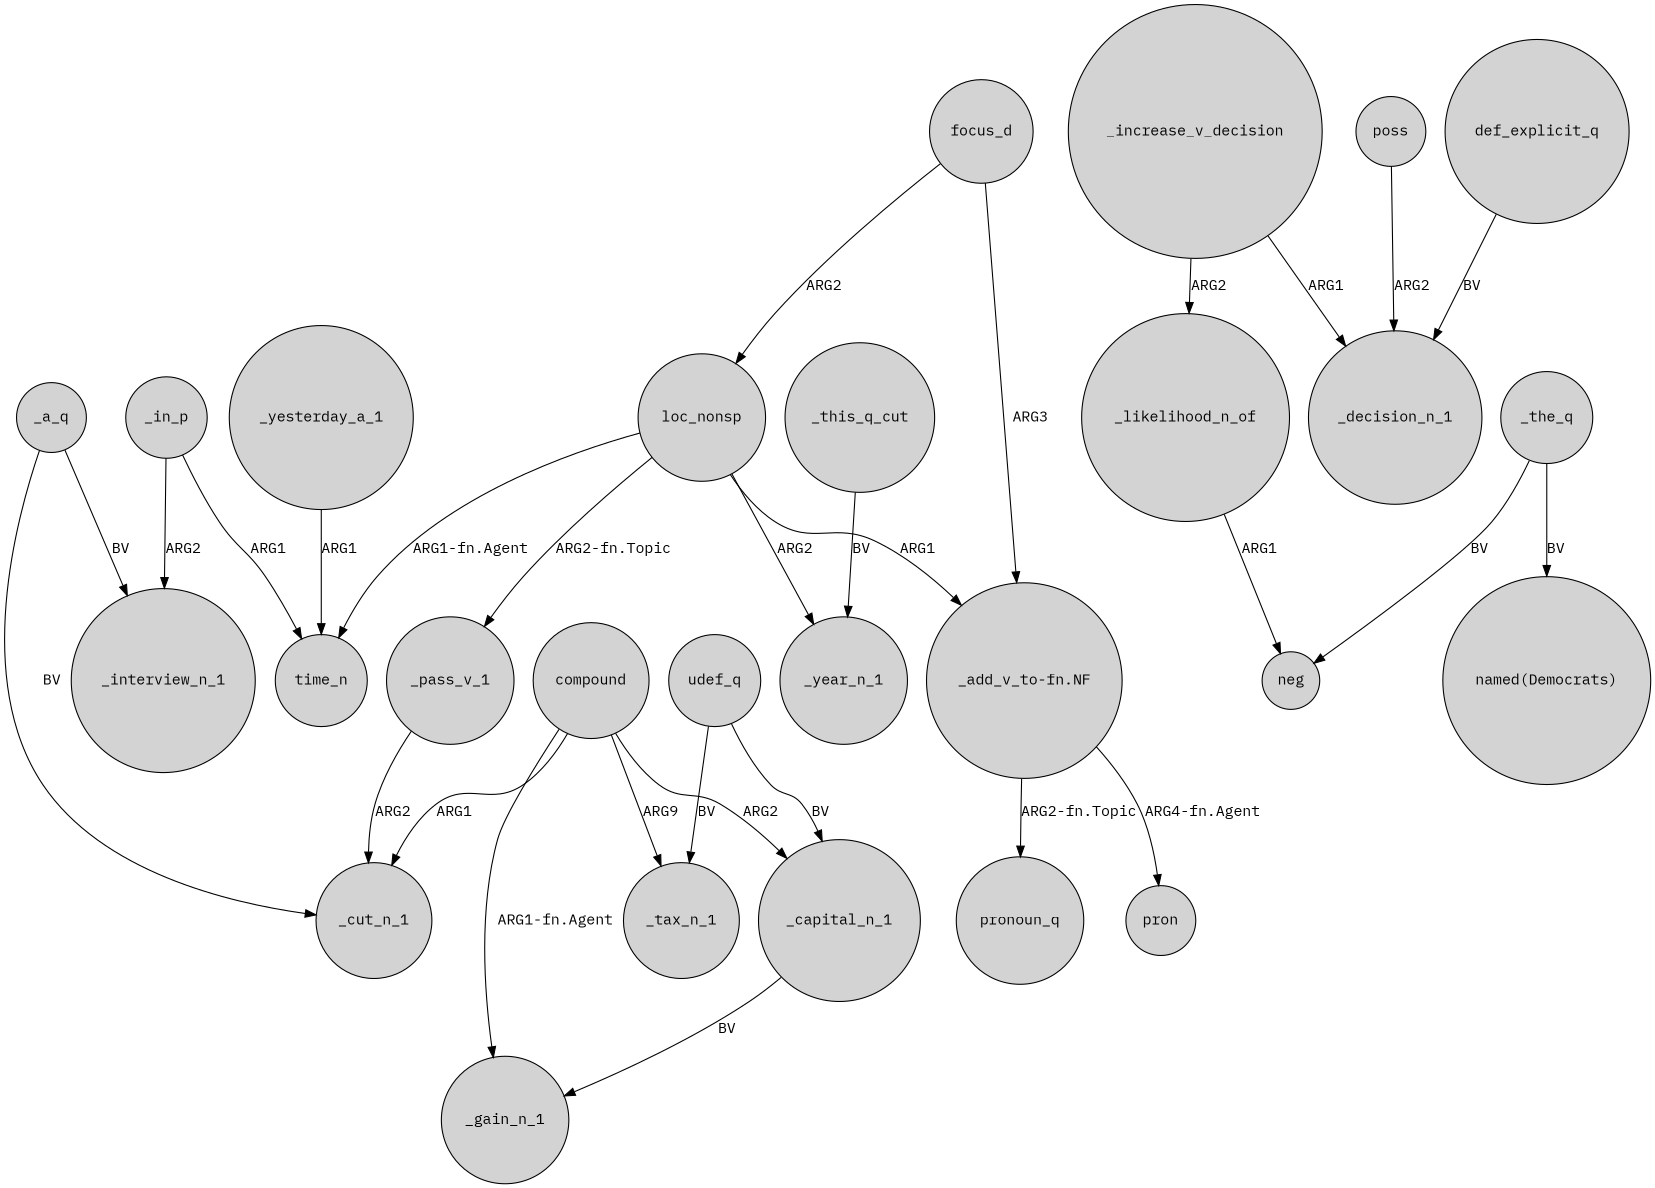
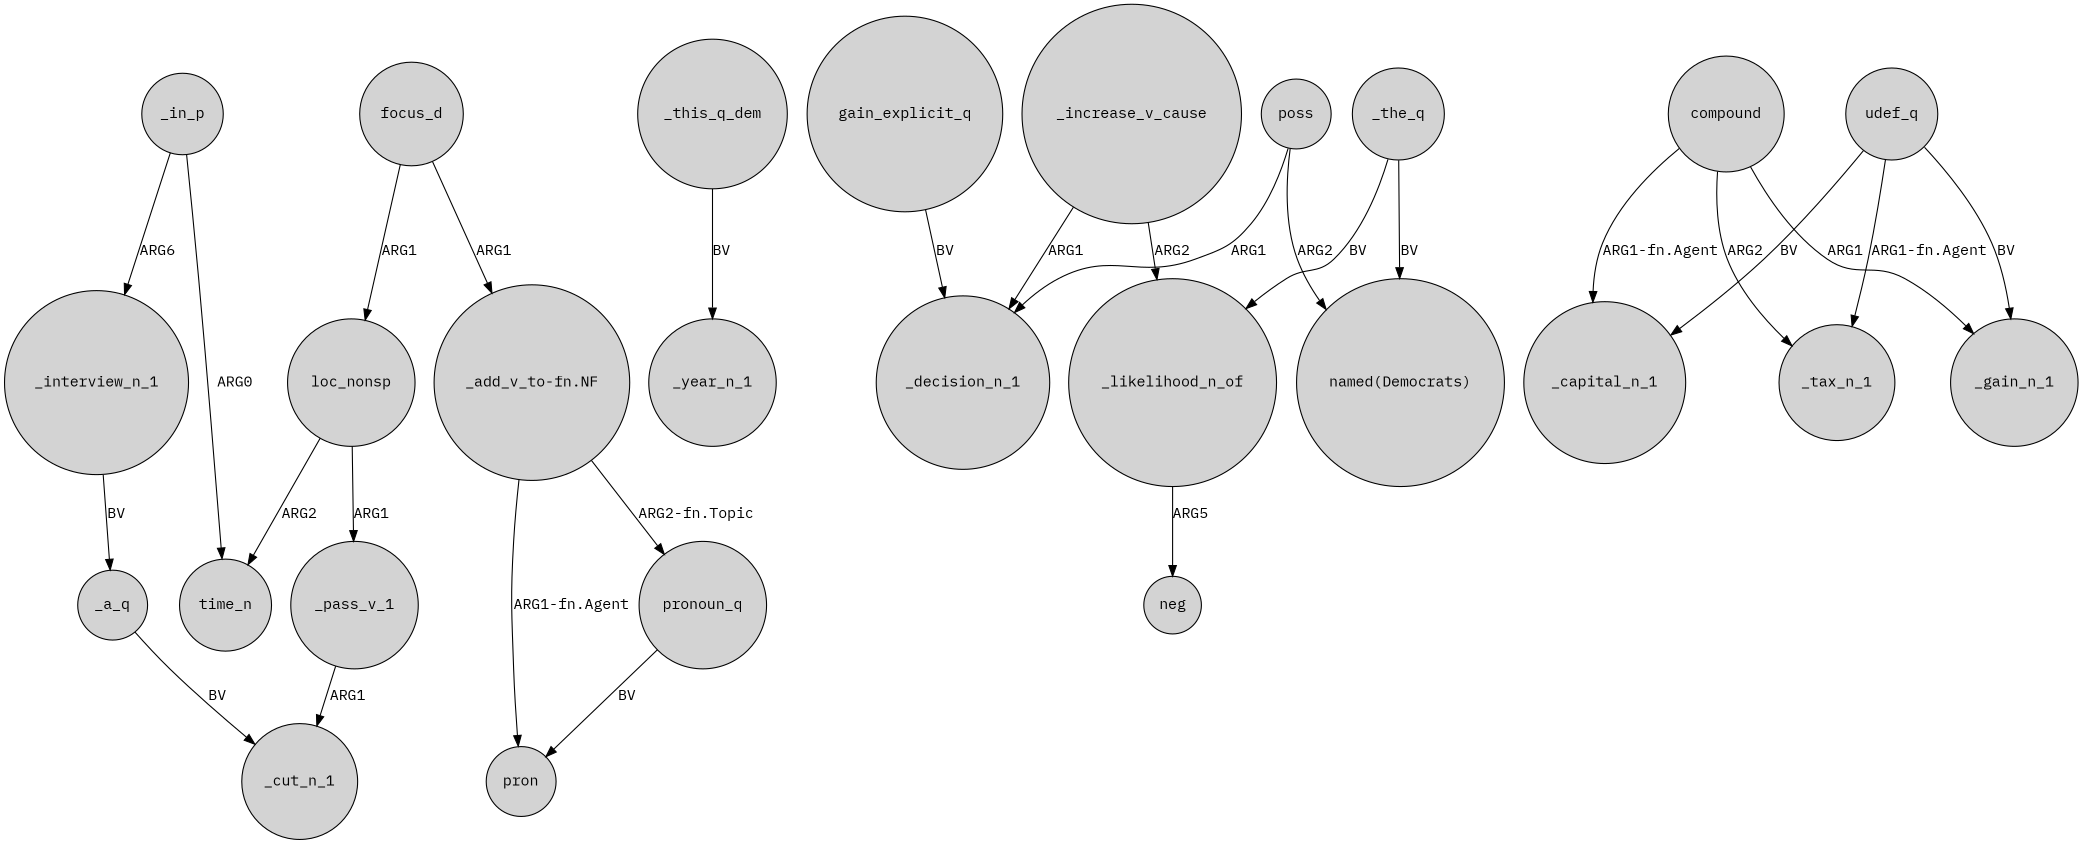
node "_increase_v_decision": label "_increase_v_decision" -> "_increase_v_cause"
node "def_explicit_q": label "def_explicit_q" -> "gain_explicit_q"
edge "poss" -> "named(Democrats)": added, label "ARG2"
edge "focus_d" -> "loc_nonsp": label "ARG2" -> "ARG1"
edge "poss" -> "_decision_n_1": label "ARG2" -> "ARG1"
node "_yesterday_a_1": removed
node "_this_q_cut": label "_this_q_cut" -> "_this_q_dem"
edge "focus_d" -> "_add_v_to-fn.NF": label "ARG3" -> "ARG1"
edge "_a_q" -> "_interview_n_1": reversed
edge "loc_nonsp" -> "_add_v_to-fn.NF": removed, label "ARG1"
edge "loc_nonsp" -> "_year_n_1": removed, label "ARG2"
edge "_in_p" -> "_interview_n_1": label "ARG2" -> "ARG6"
edge "_in_p" -> "time_n": label "ARG1" -> "ARG0"
edge "loc_nonsp" -> "time_n": label "ARG1-fn.Agent" -> "ARG2"
edge "loc_nonsp" -> "_pass_v_1": label "ARG2-fn.Topic" -> "ARG1"
edge "_likelihood_n_of" -> "neg": label "ARG1" -> "ARG5"
edge "_the_q" -> "neg": now "_the_q" -> "_likelihood_n_of"
edge "pronoun_q" -> "pron": added, label "BV"
edge "compound" -> "_cut_n_1": removed, label "ARG1"
edge "_pass_v_1" -> "_cut_n_1": label "ARG2" -> "ARG1"
edge "compound" -> "_tax_n_1": label "ARG9" -> "ARG2"
edge "udef_q" -> "_tax_n_1": label "BV" -> "ARG1-fn.Agent"
edge "compound" -> "_capital_n_1": label "ARG2" -> "ARG1-fn.Agent"
edge "_add_v_to-fn.NF" -> "pron": label "ARG4-fn.Agent" -> "ARG1-fn.Agent"
edge "compound" -> "_gain_n_1": label "ARG1-fn.Agent" -> "ARG1"
edge "_capital_n_1" -> "_gain_n_1": now "udef_q" -> "_gain_n_1"
